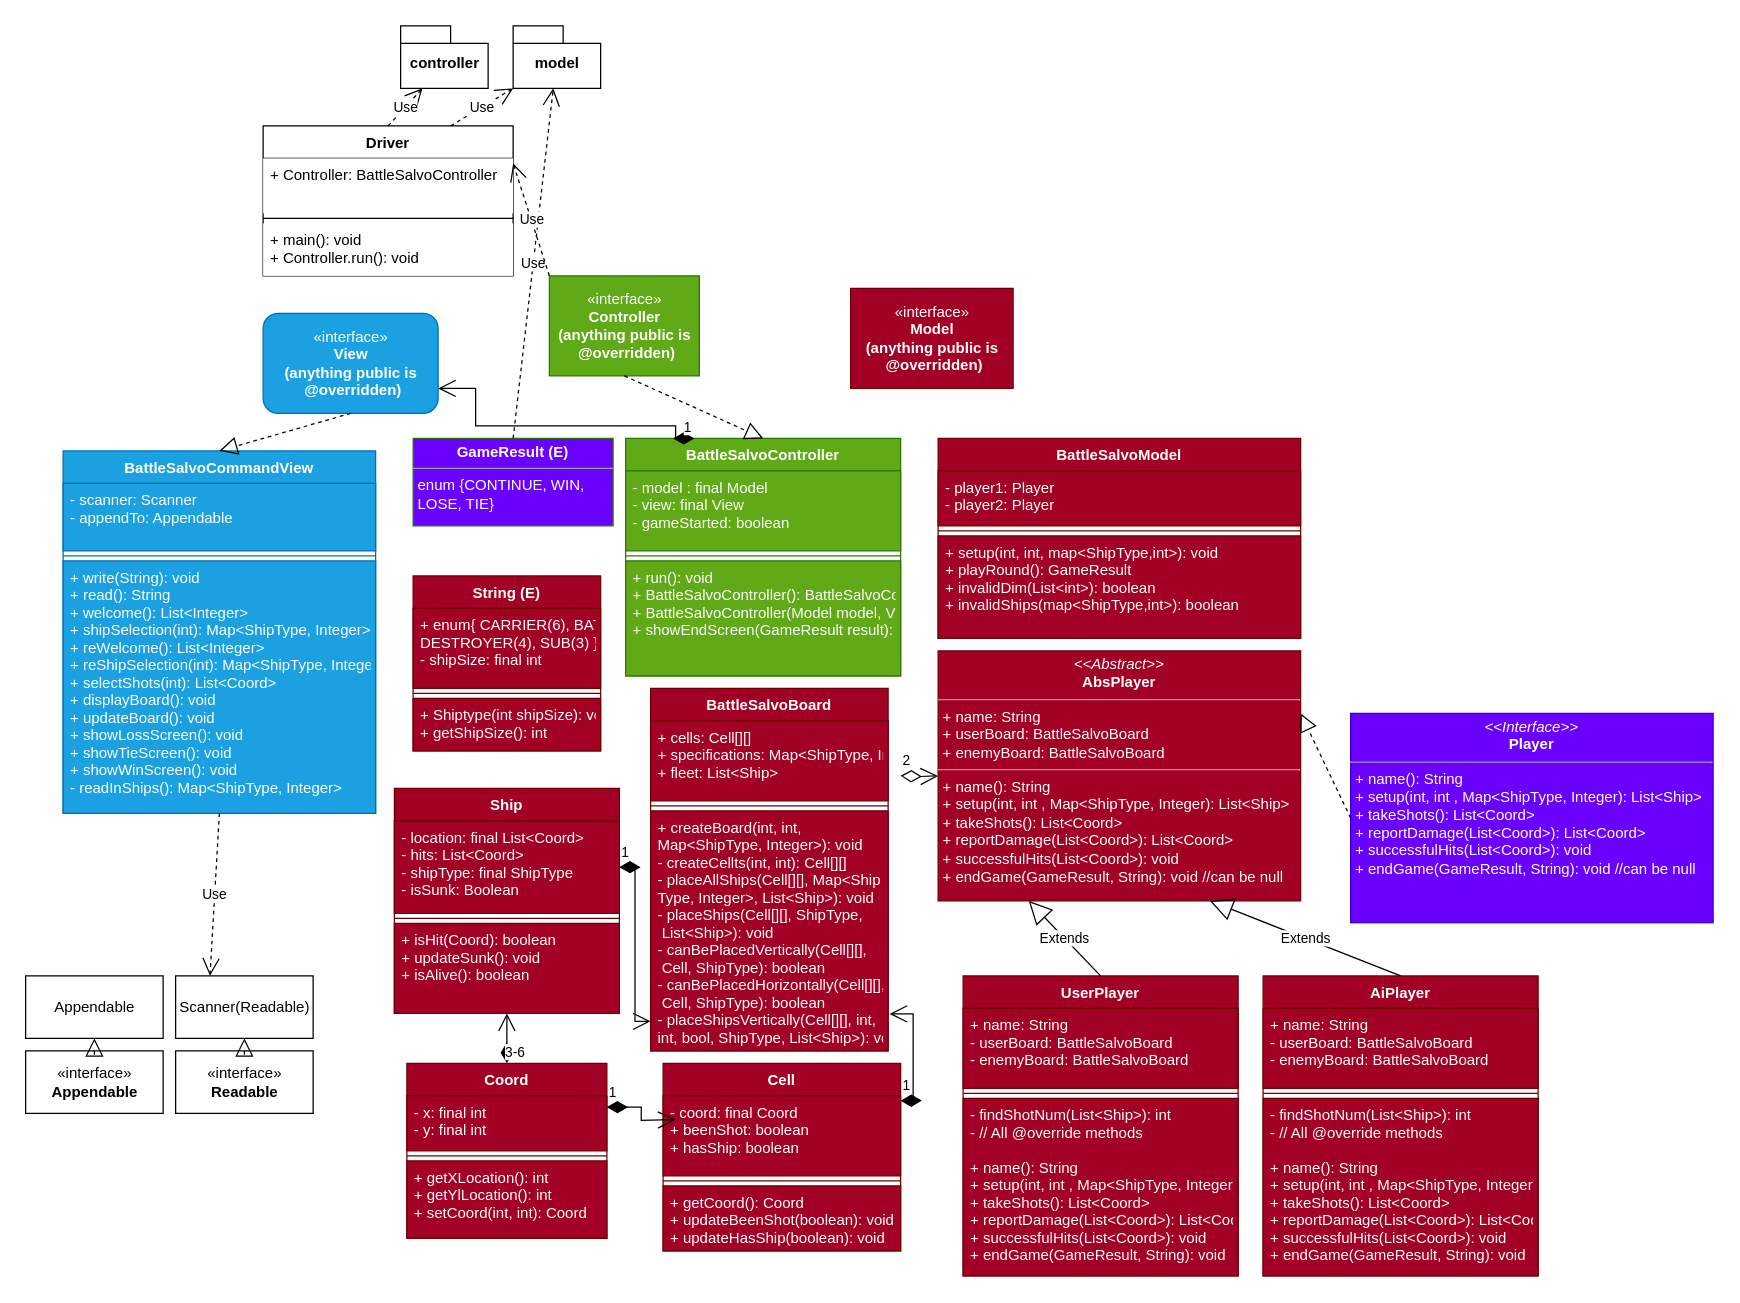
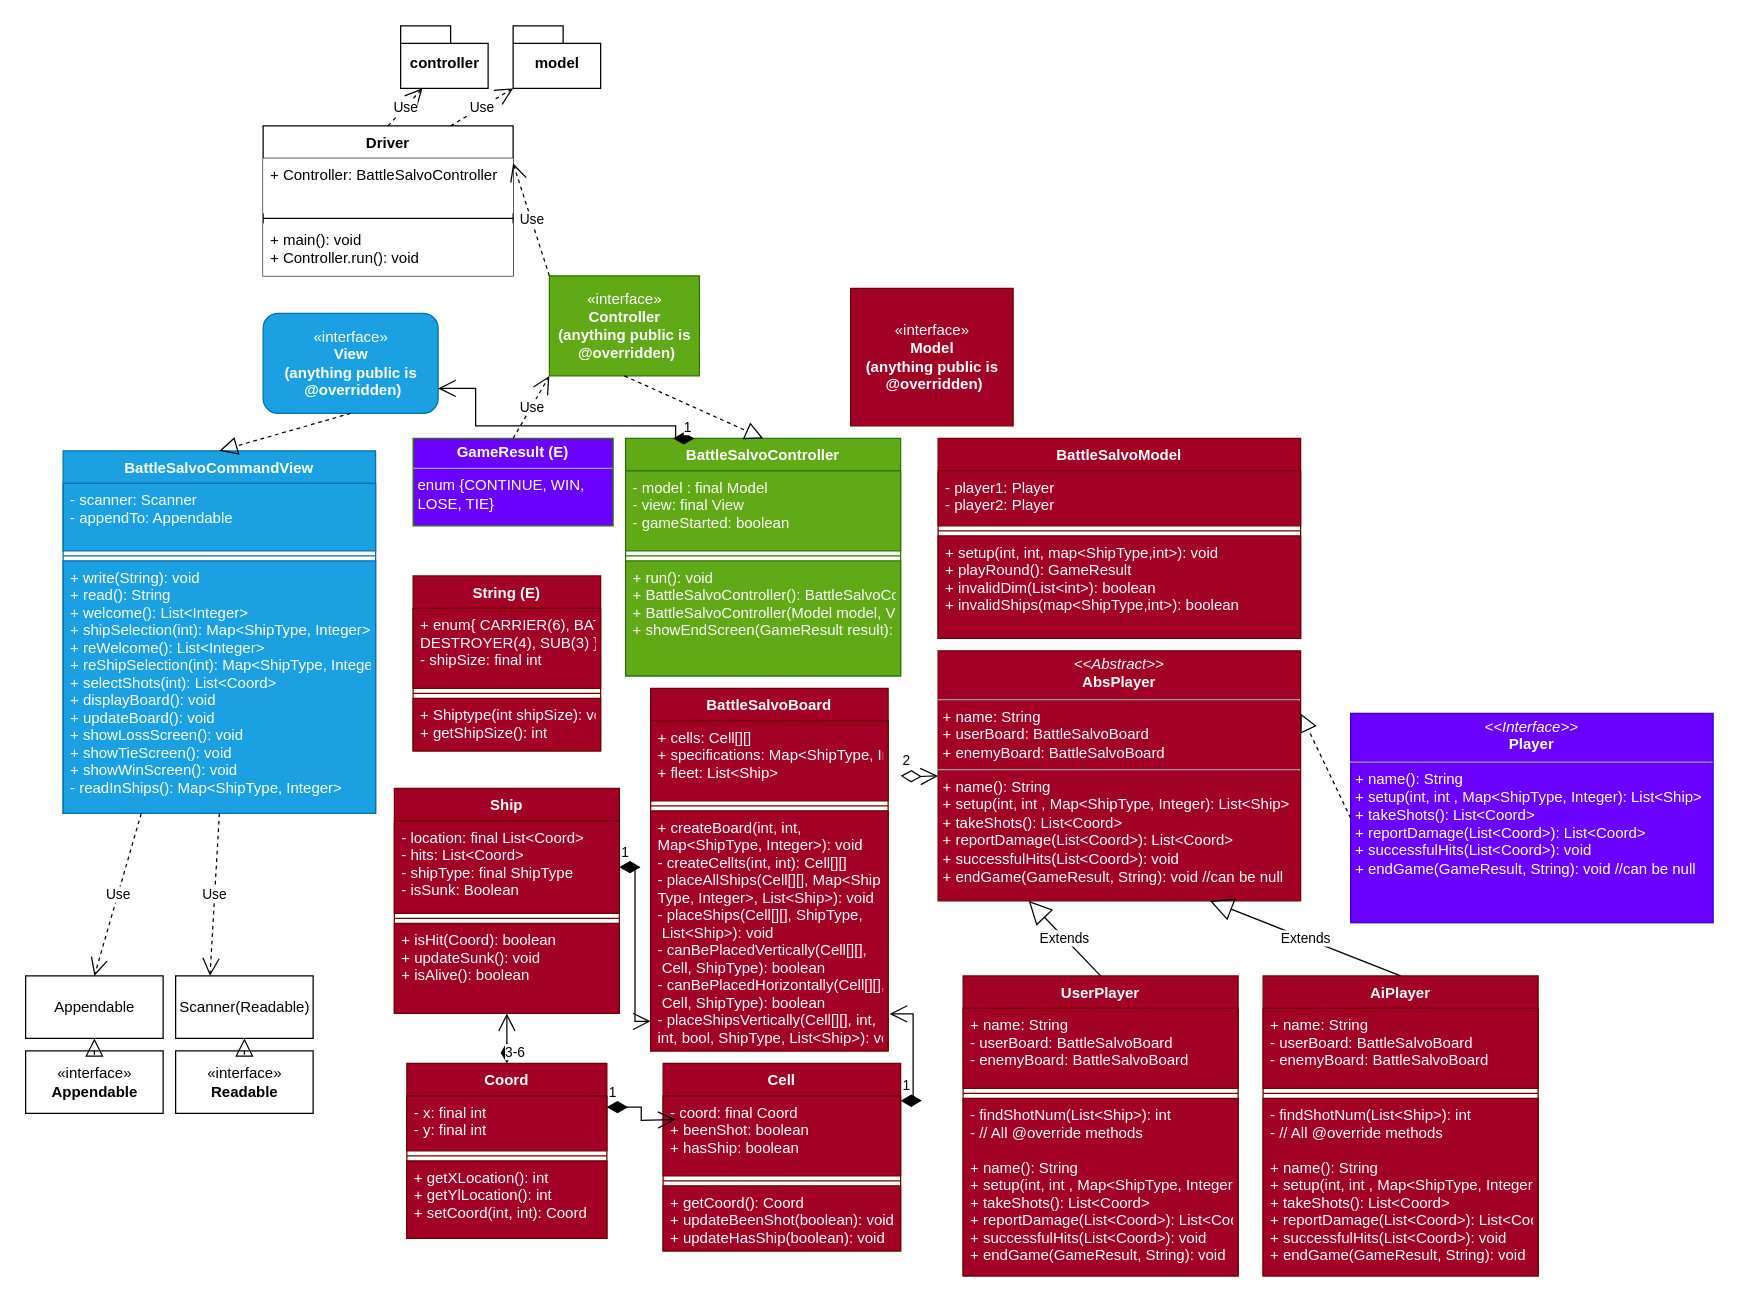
node "«interface» Model (anything public is @overridden)": size 163x100 -> 163x138
edge "GameResult (E) enum {CONTINUE, WIN, LOSE, TIE}" -> "model": now "GameResult (E) enum {CONTINUE, WIN, LOSE, TIE}" -> "«interface» Controller (anything public is @overridden)"
edge "BattleSalvoCommandView" -> "Appendable": added, label "Use"
